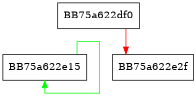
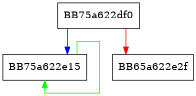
edge "BB75a622df0" -> "BB75a622e15": added
node "BB75a622e2f": label "BB75a622e2f" -> "BB65a622e2f"
